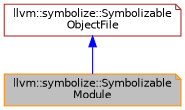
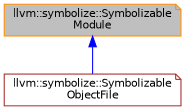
edge "llvm::symbolize::Symbolizable Module" -> "llvm::symbolize::Symbolizable ObjectFile": reversed
